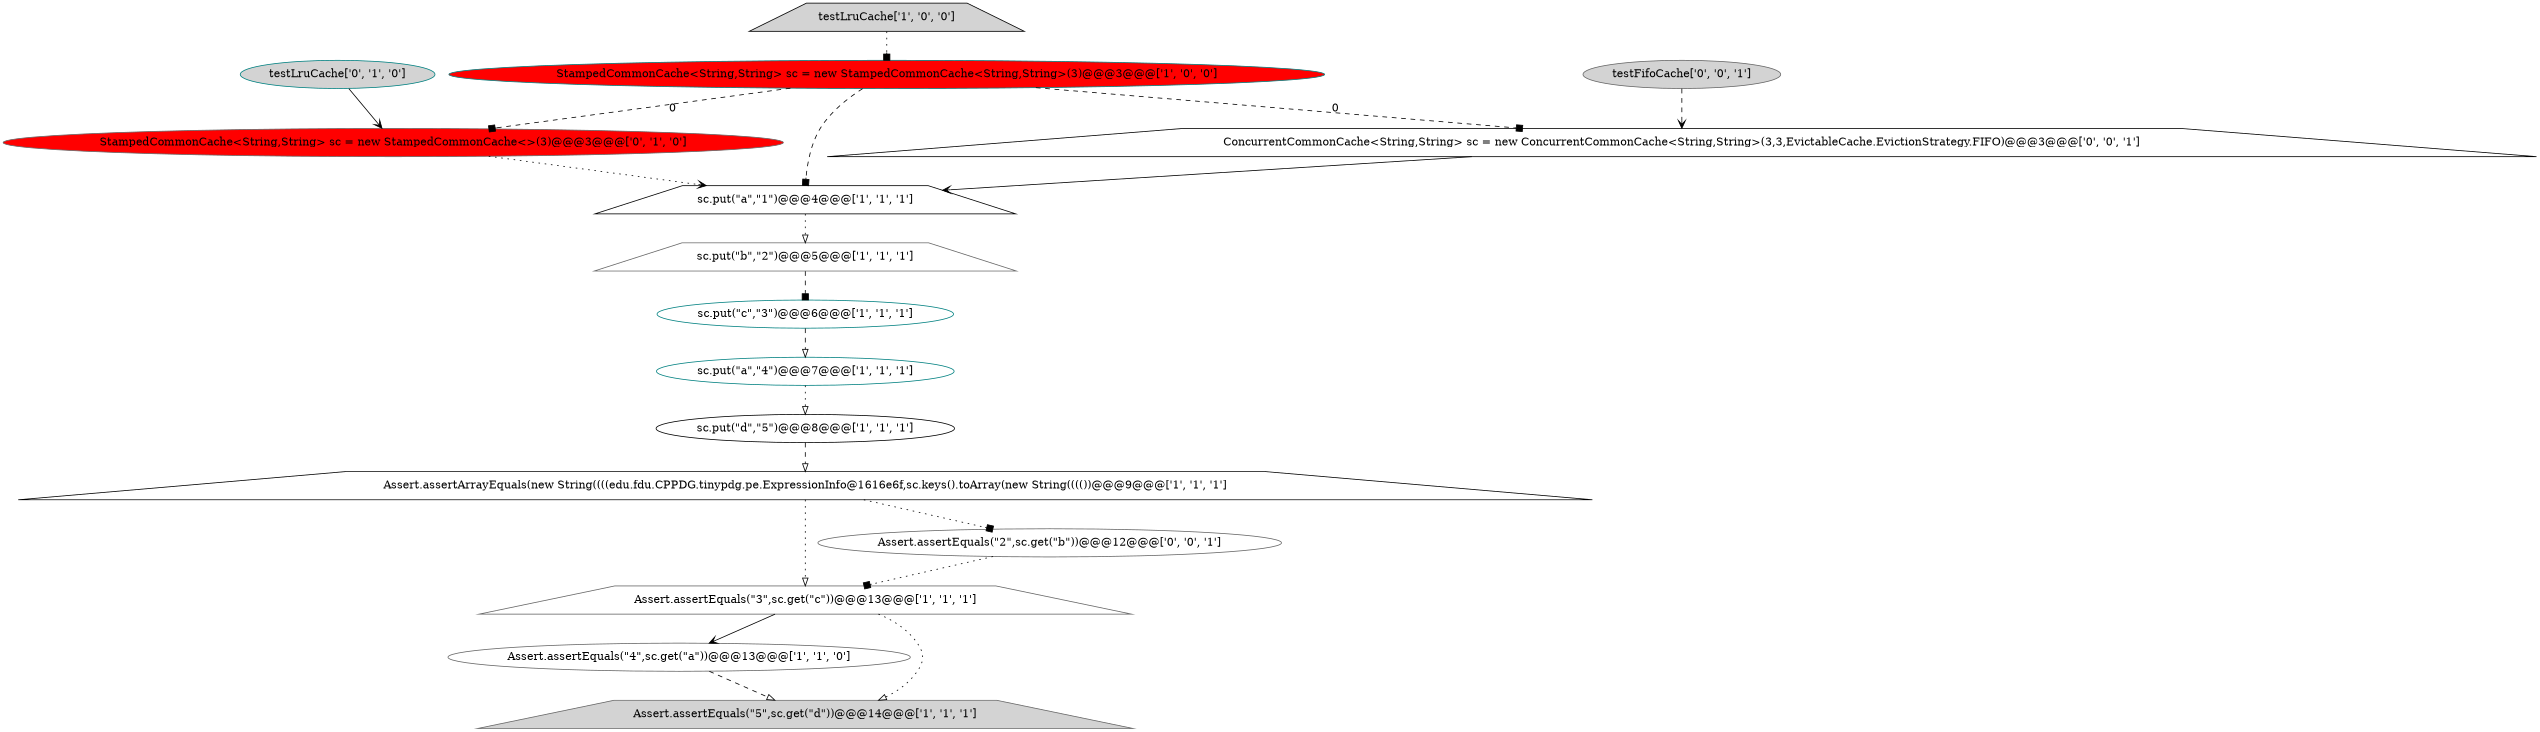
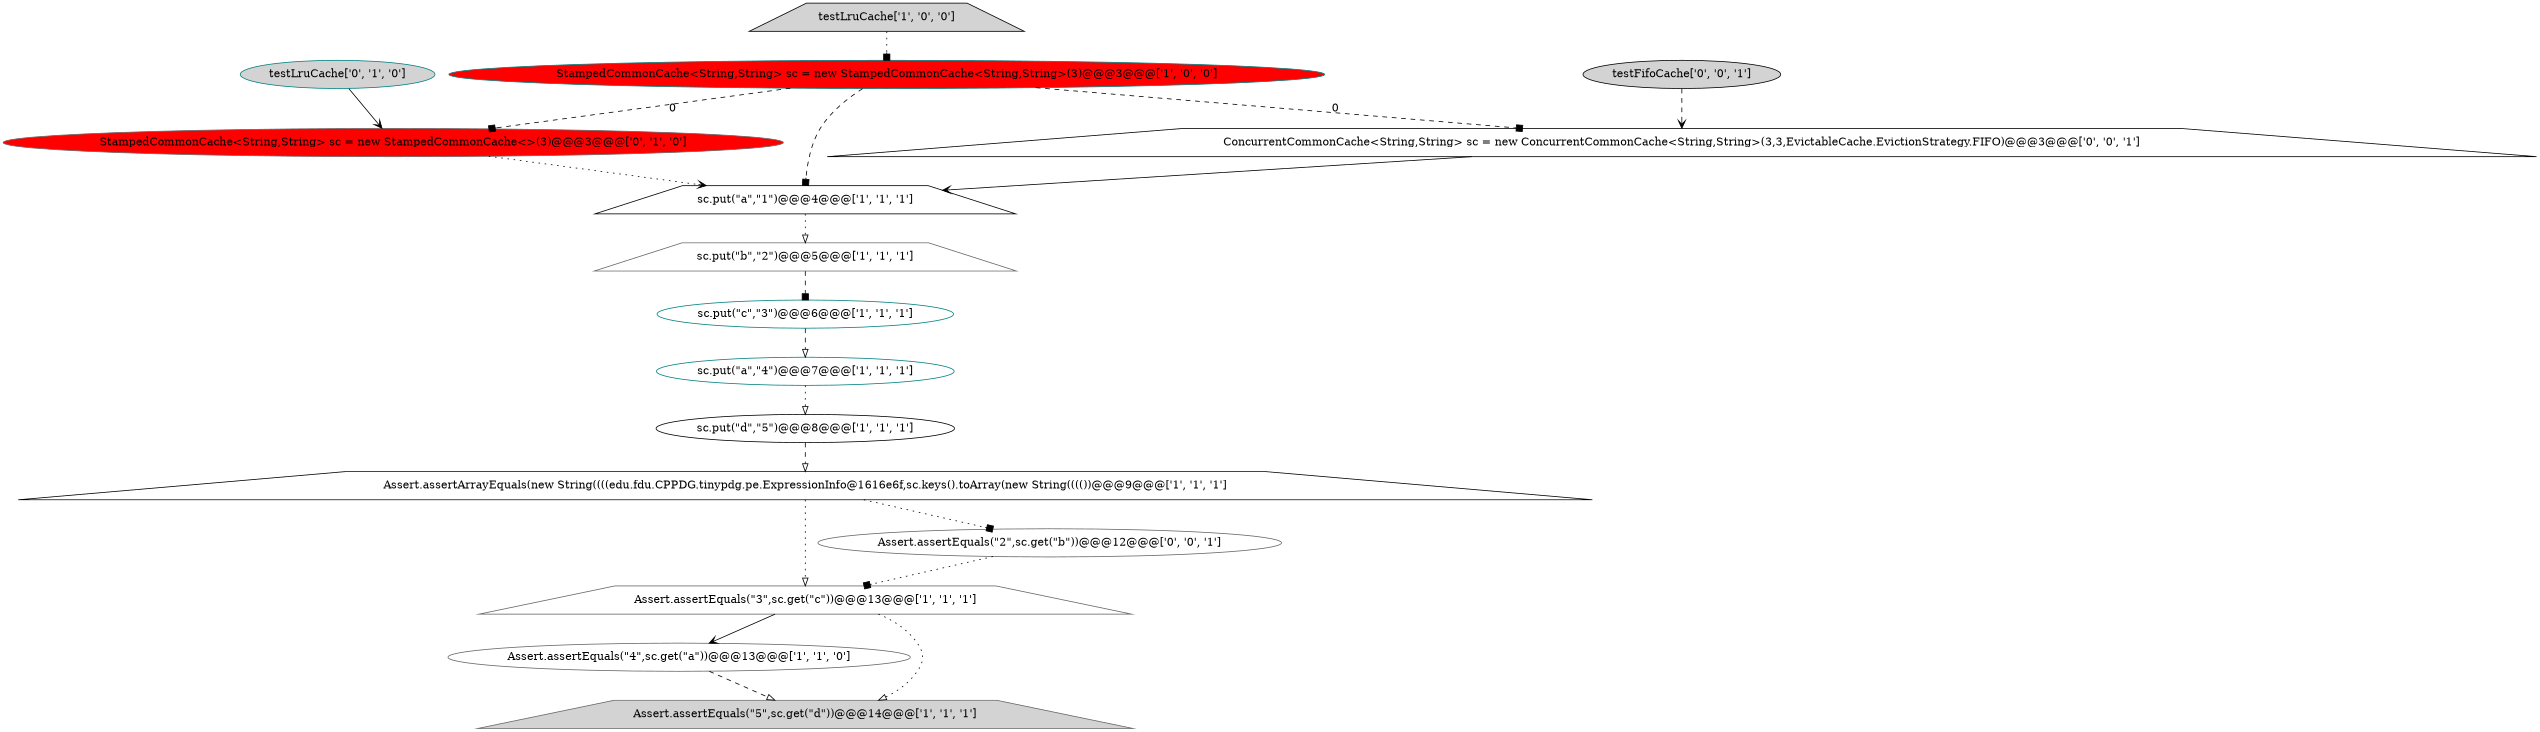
node "testFifoCache['0', '0', '1']": color gray40 -> black
